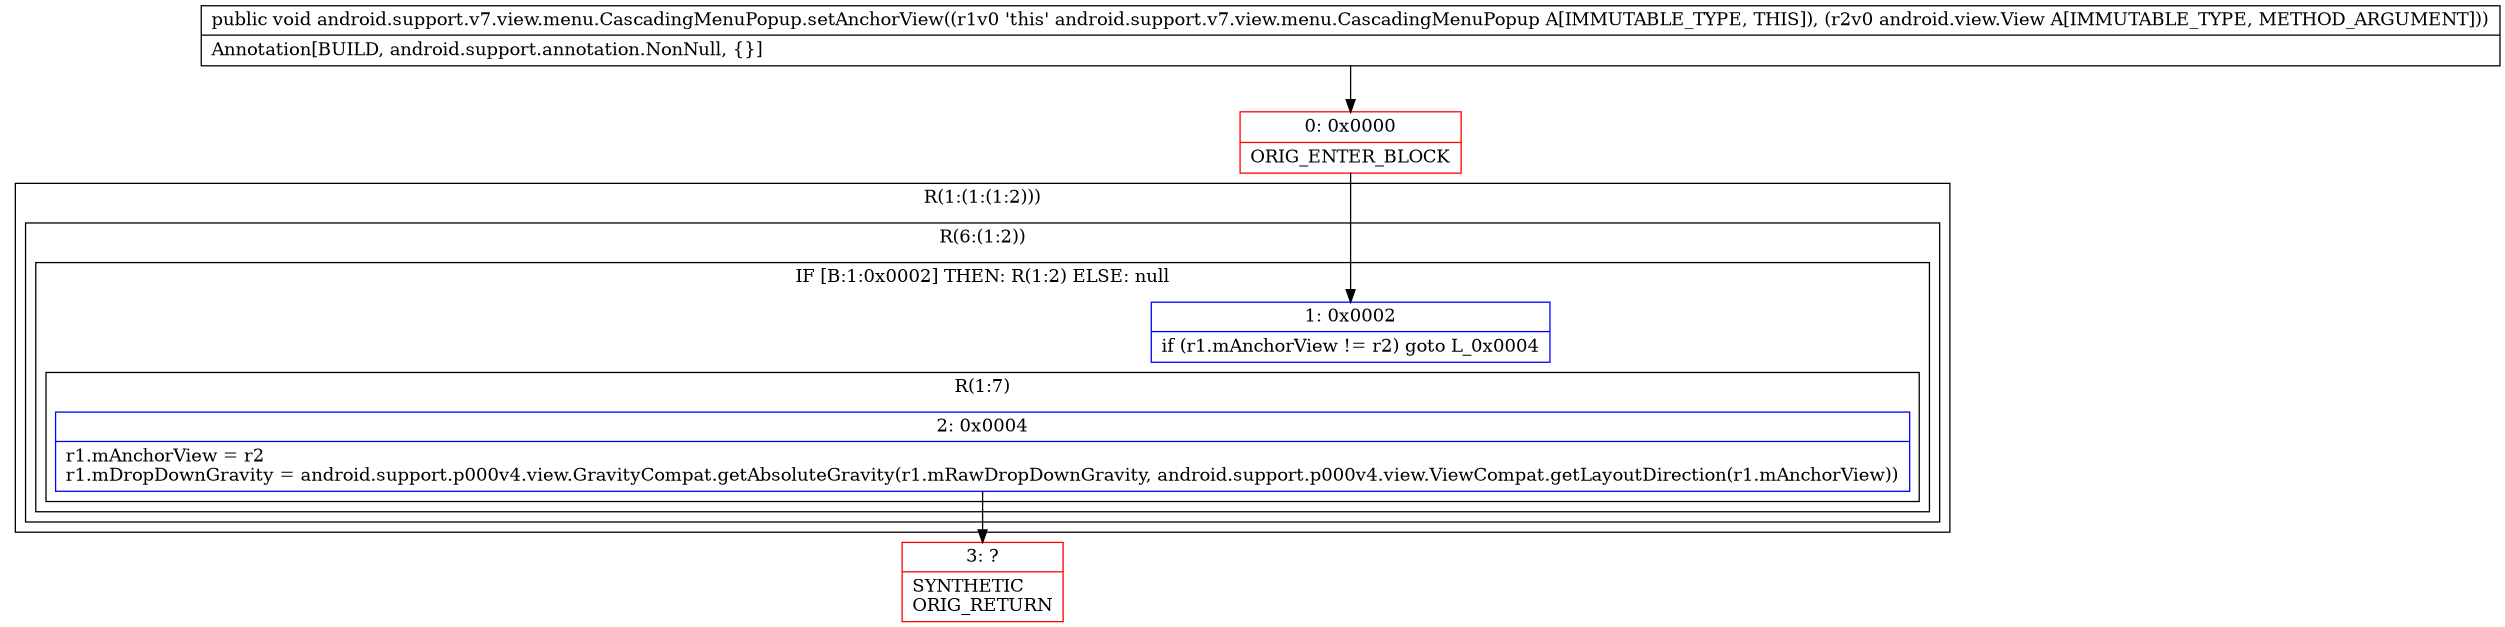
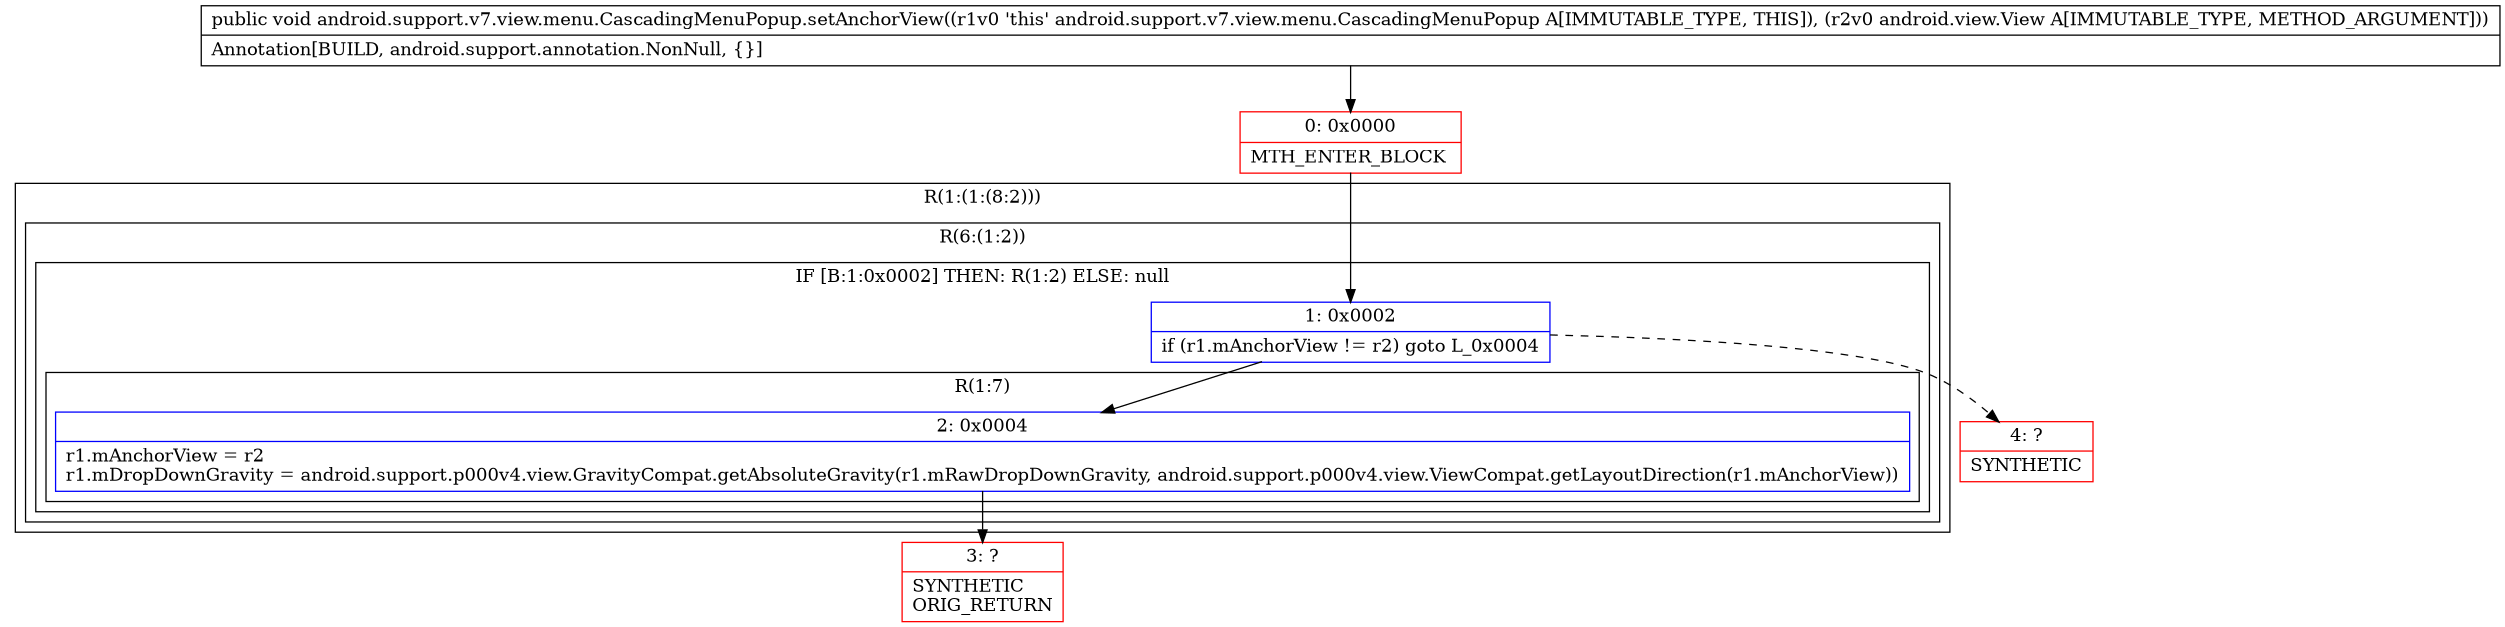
node "0: 0x0000": text "ORIG_ENTER_BLOCK" -> "MTH_ENTER_BLOCK"
cluster "R(1:(1:(1:2)))": label "R(1:(1:(1:2)))" -> "R(1:(1:(8:2)))"
edge "1: 0x0002" -> "2: 0x0004": added
node "4: ?": added
